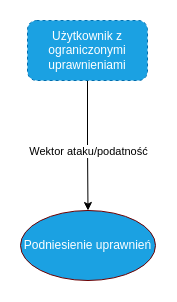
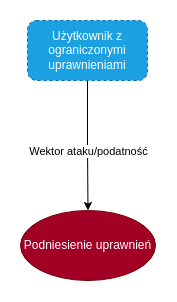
node "Podniesienie uprawnień": fillcolor #1ba1e2 -> #a20025
